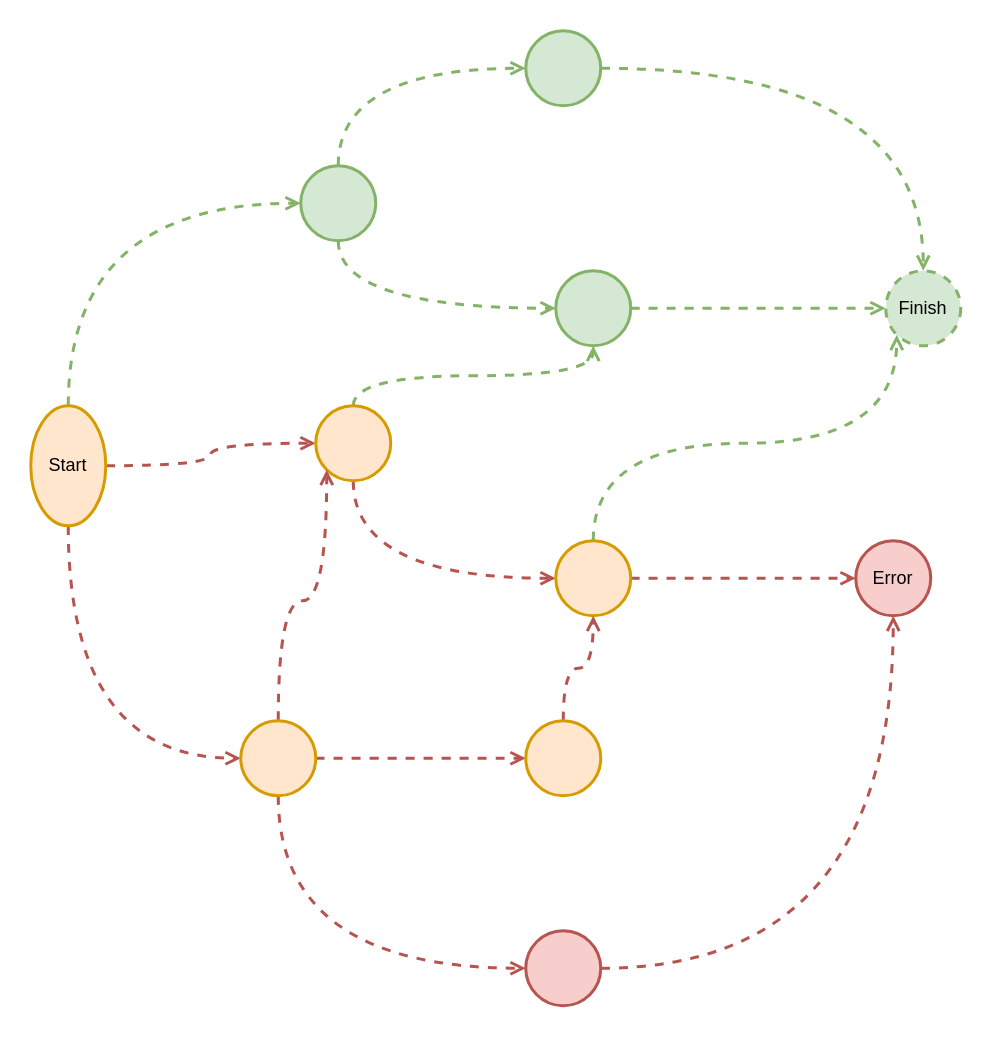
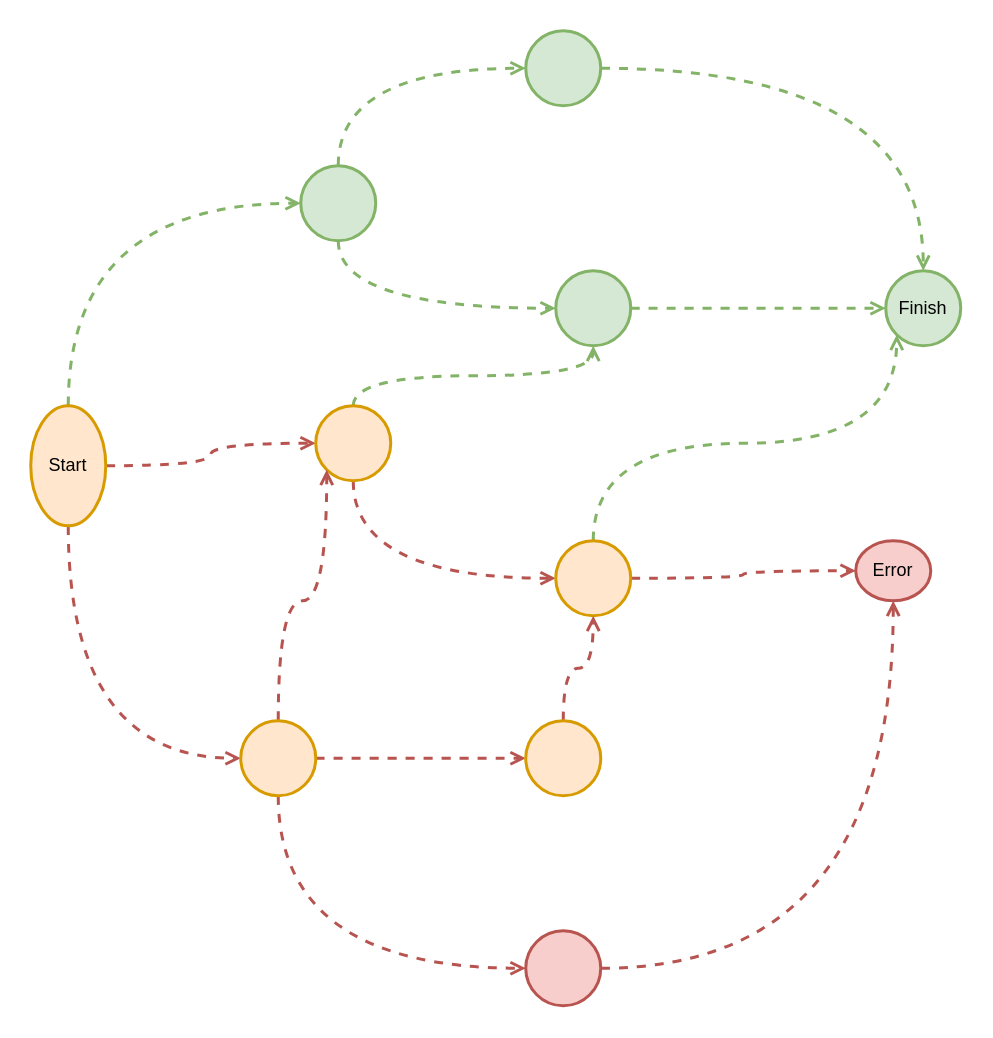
node "Finish": style dashed -> solid
node "Error": size 75x75 -> 75x60
